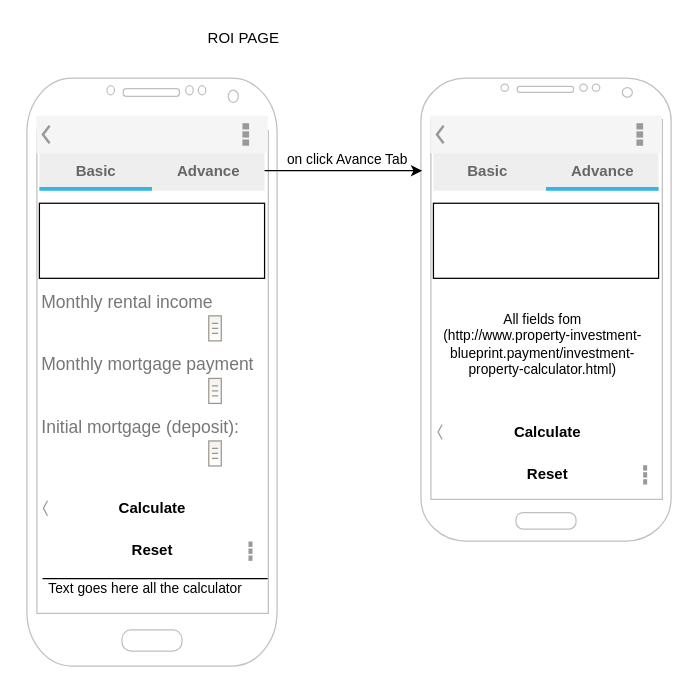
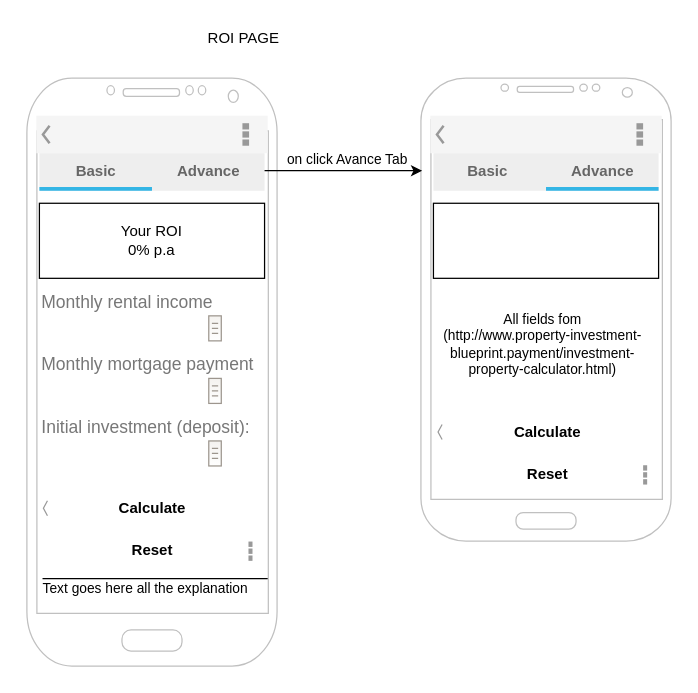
node "Your ROI 0% p.a": added
node "Initial mortgage (deposit):": label "Initial mortgage (deposit):" -> "Initial investment (deposit):"
node "Text goes here all the calculator": label "Text goes here all the calculator" -> "Text goes here all the explanation"
